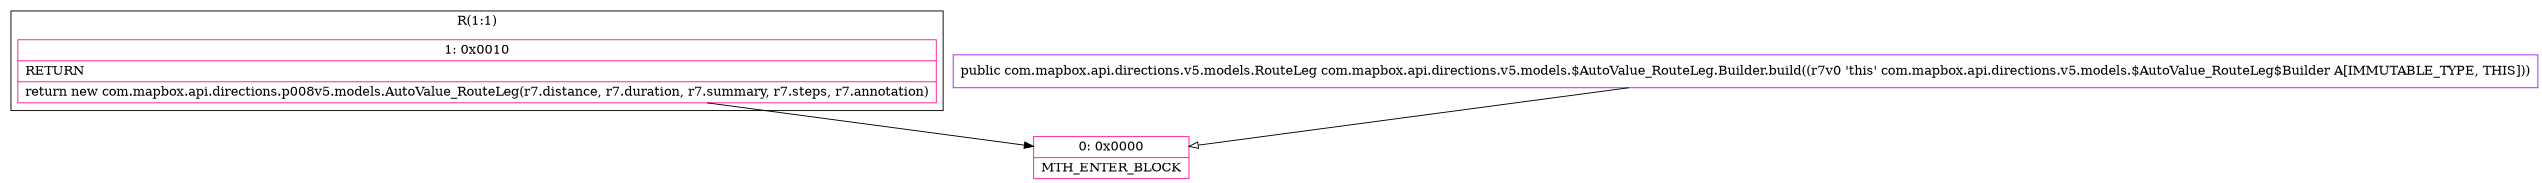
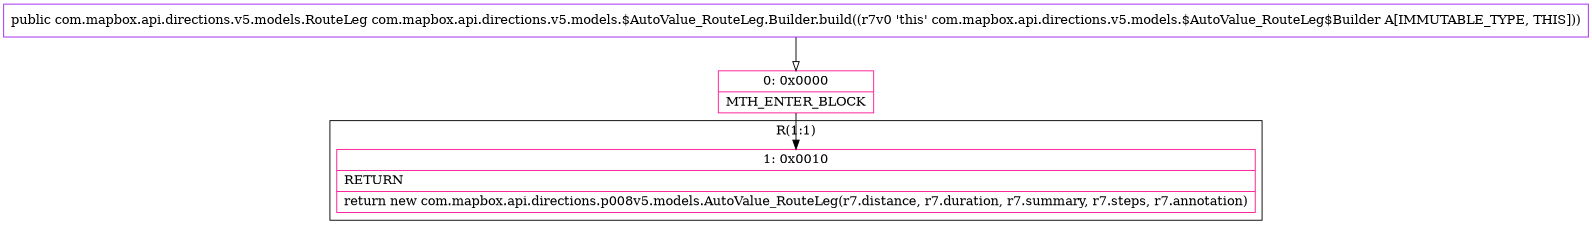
edge "1: 0x0010" -> "0: 0x0000": reversed
